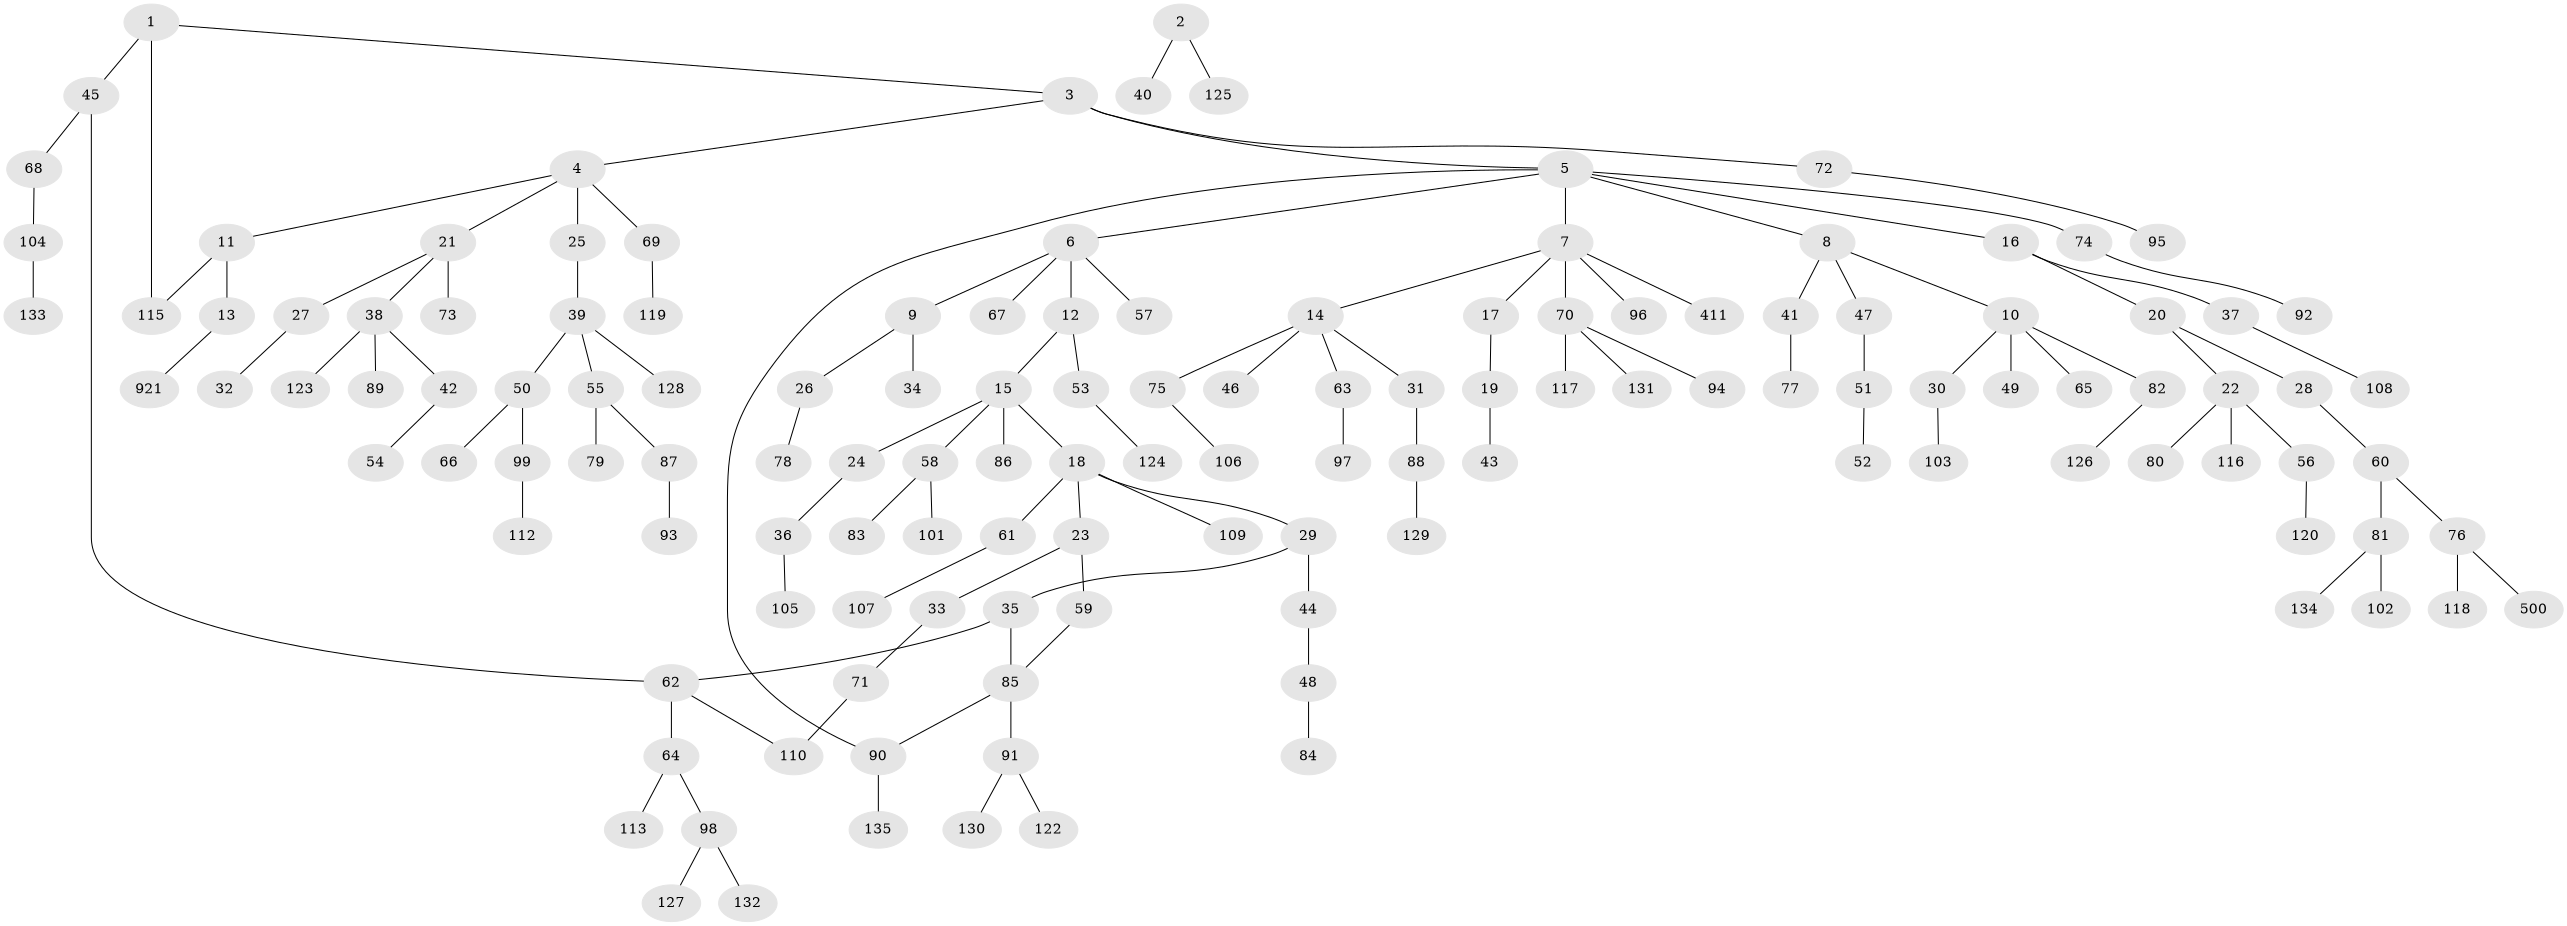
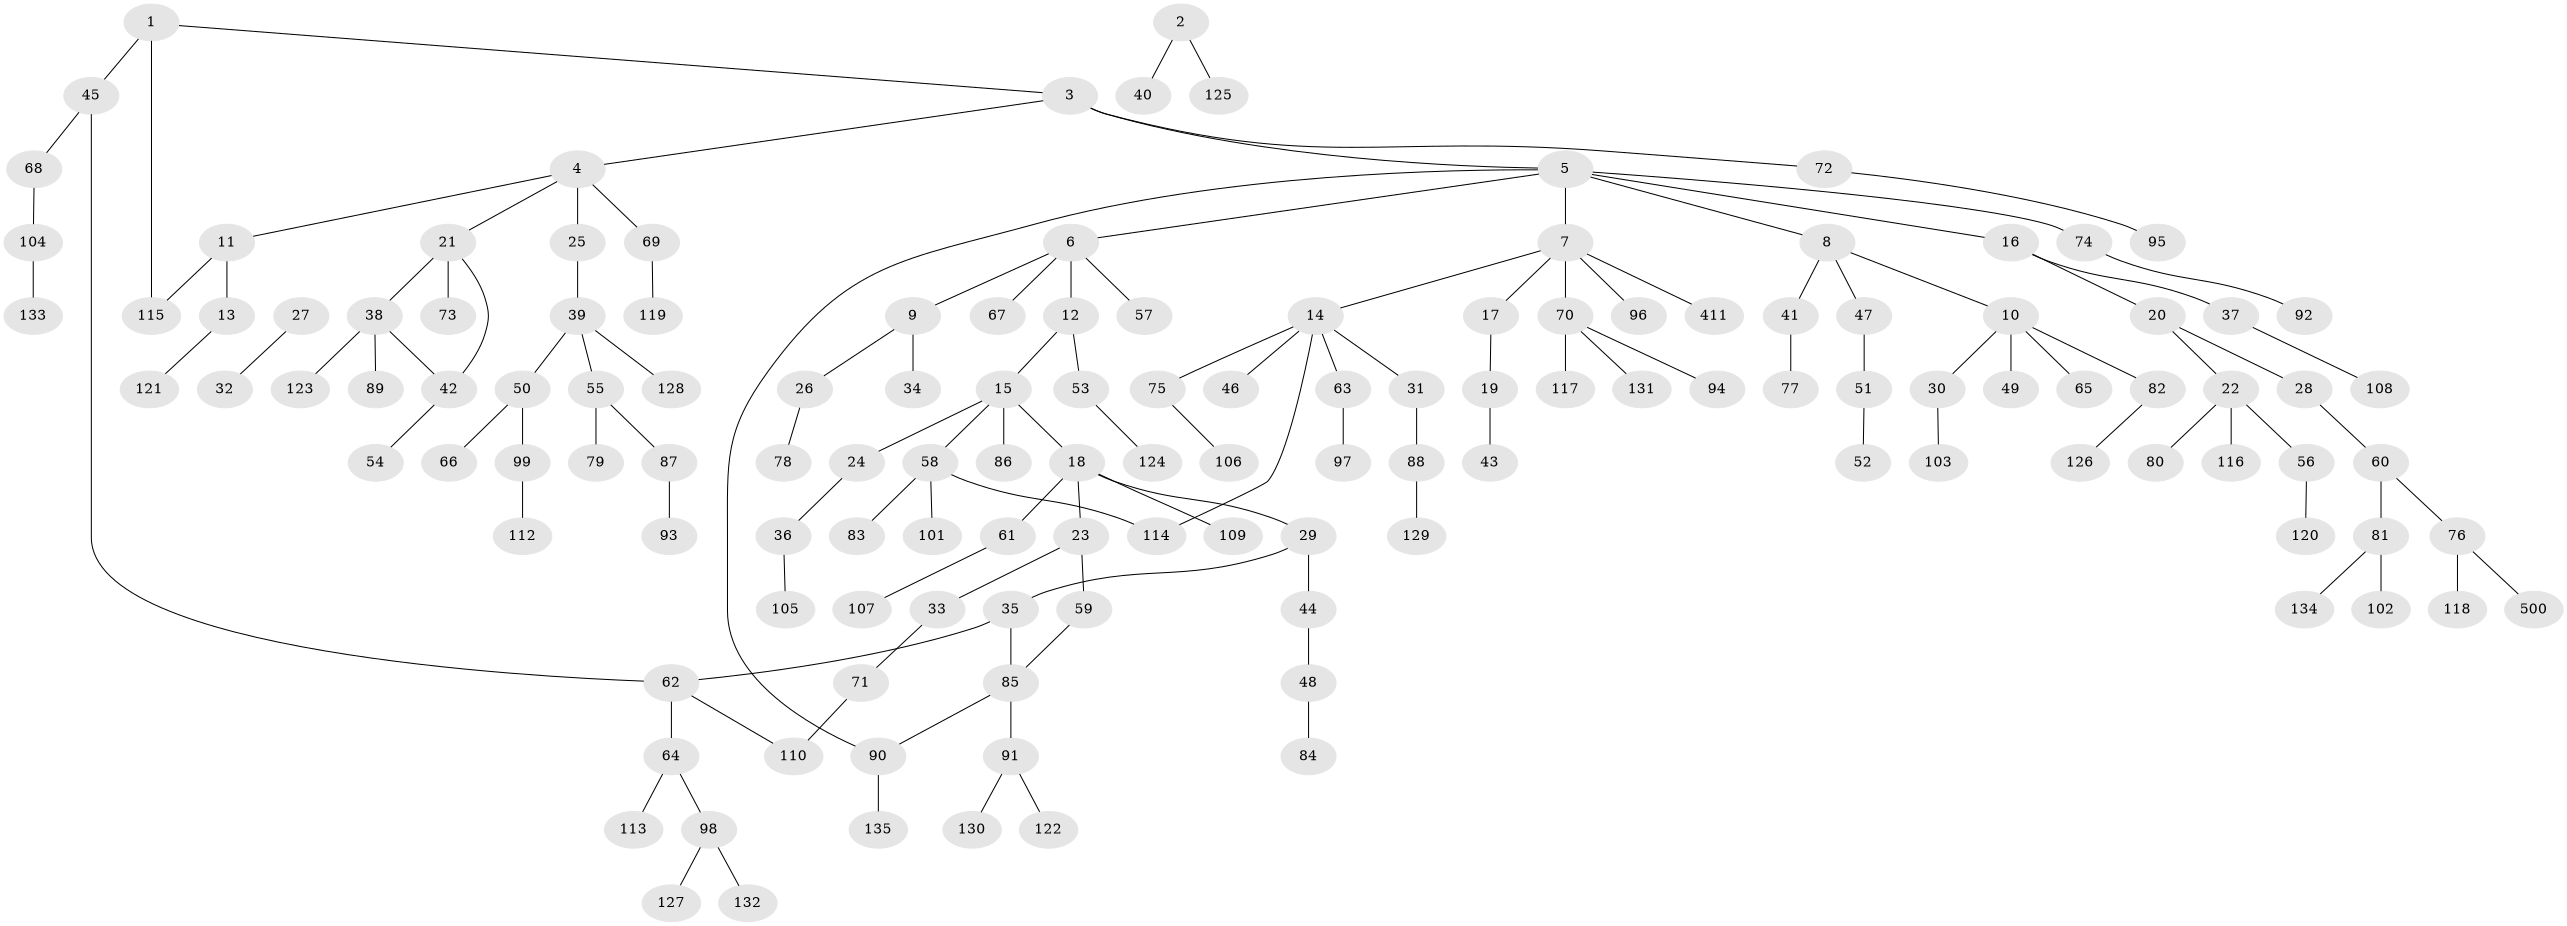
edge "21" -- "27": now "21" -- "42"
node "921": label "921" -> "121"
node "114": added
